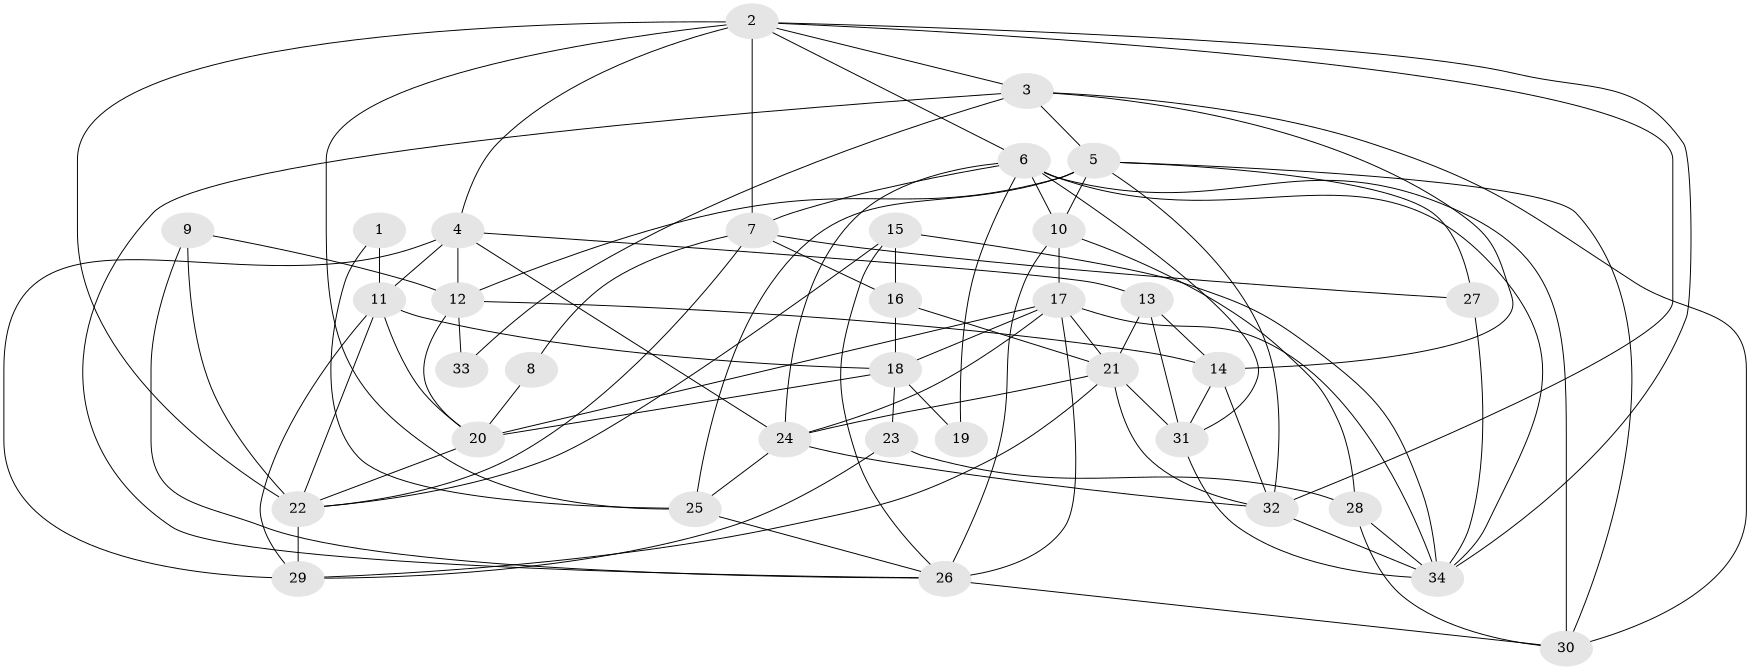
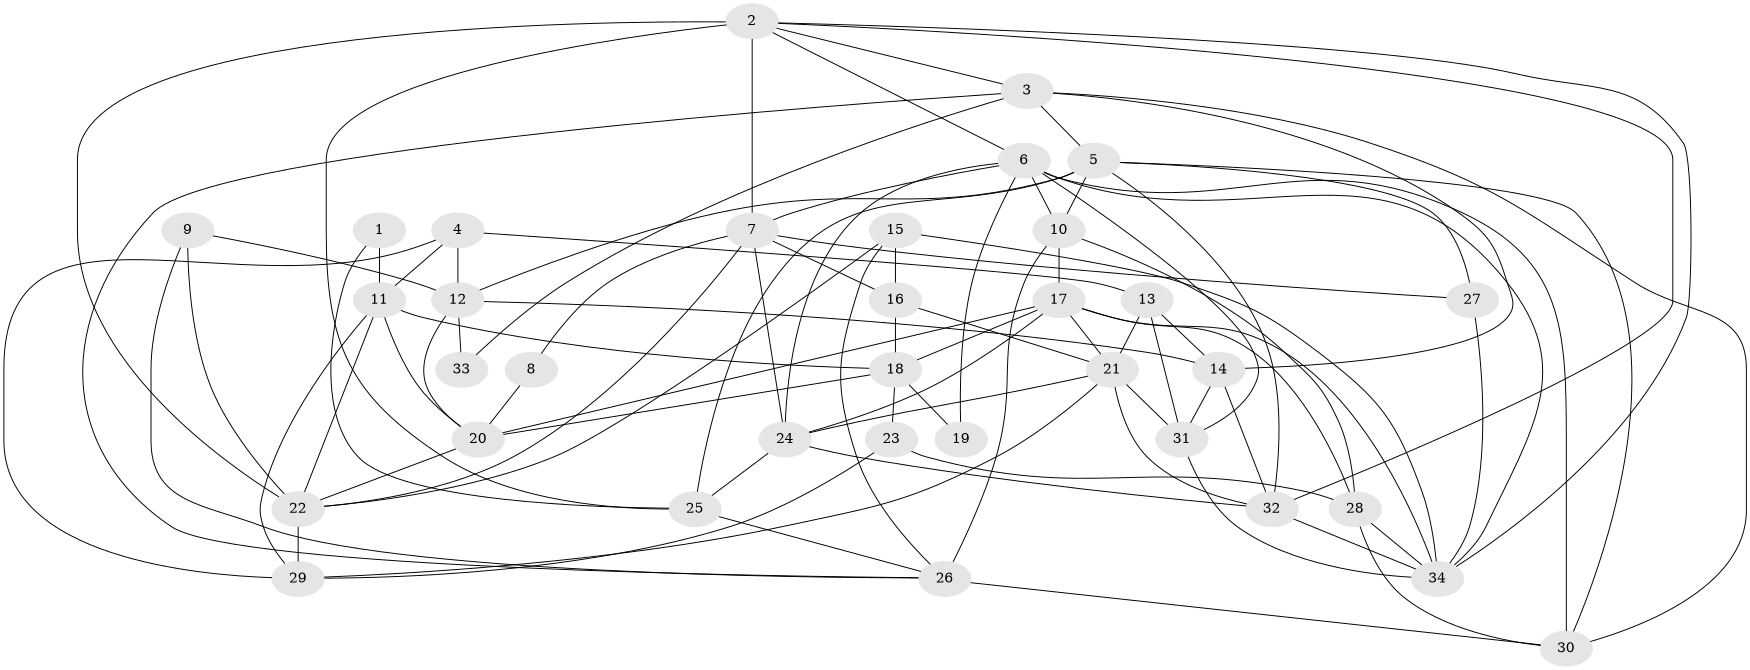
edge "2" -- "4": removed
edge "4" -- "24": now "7" -- "24"
edge "17" -- "26": now "17" -- "28"
